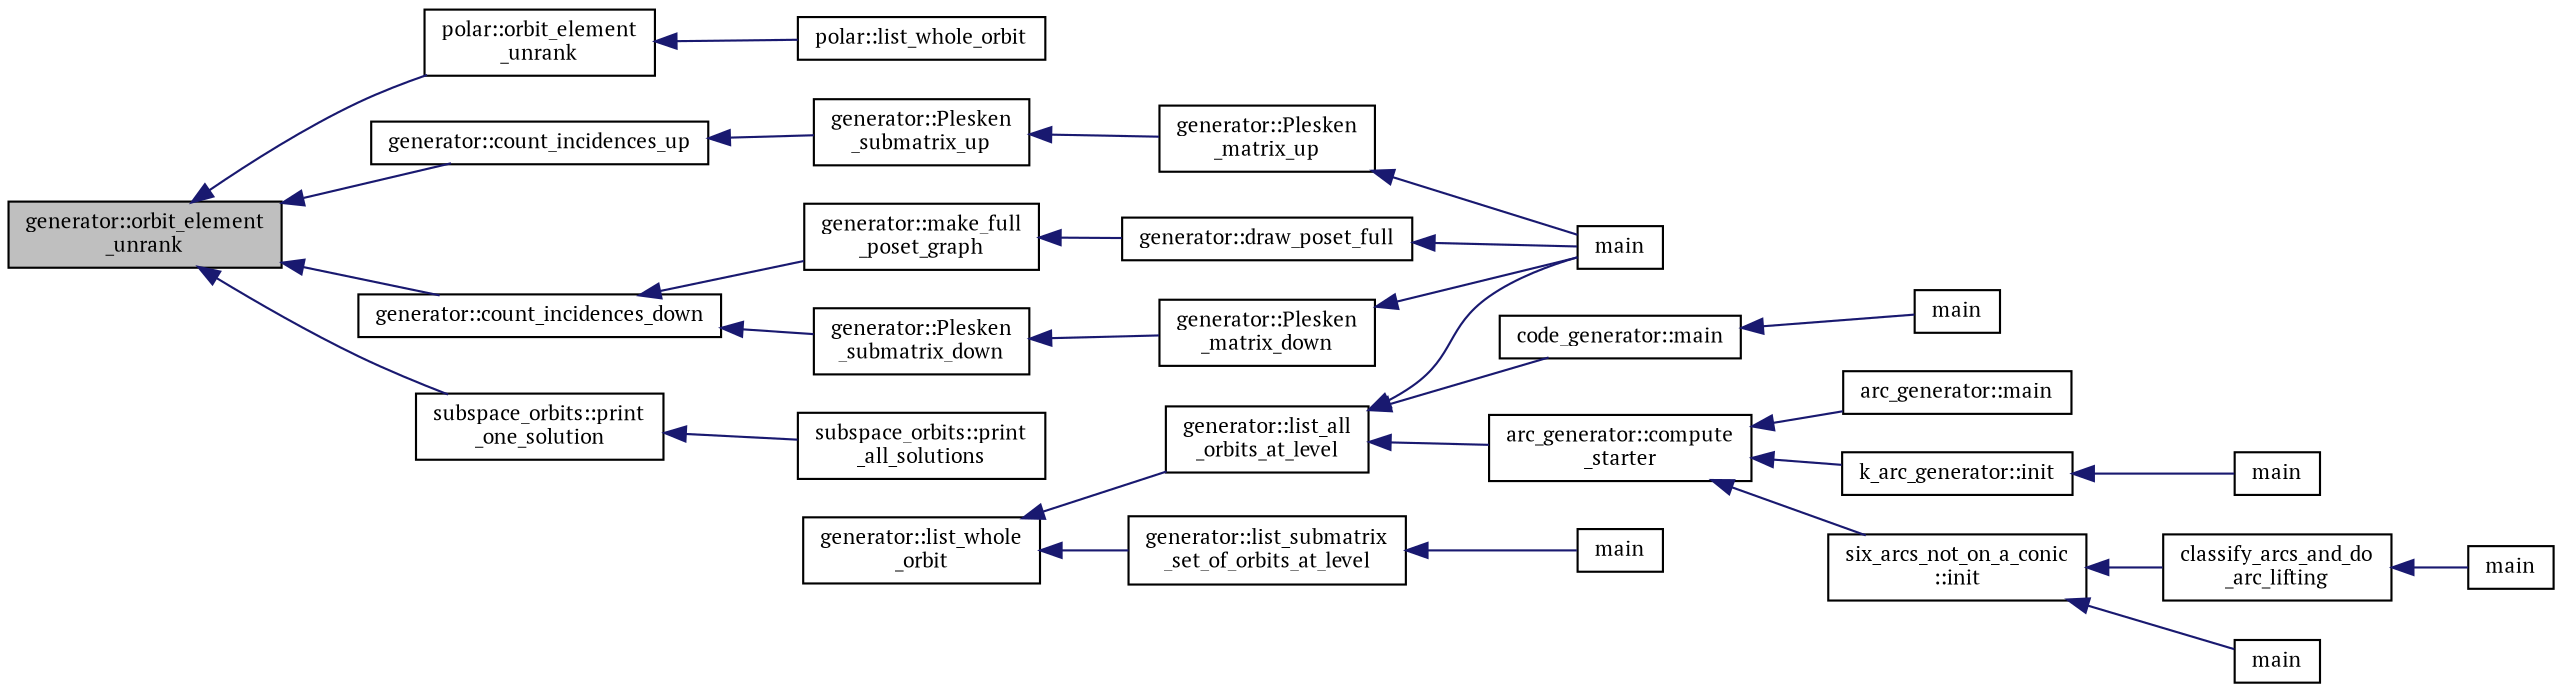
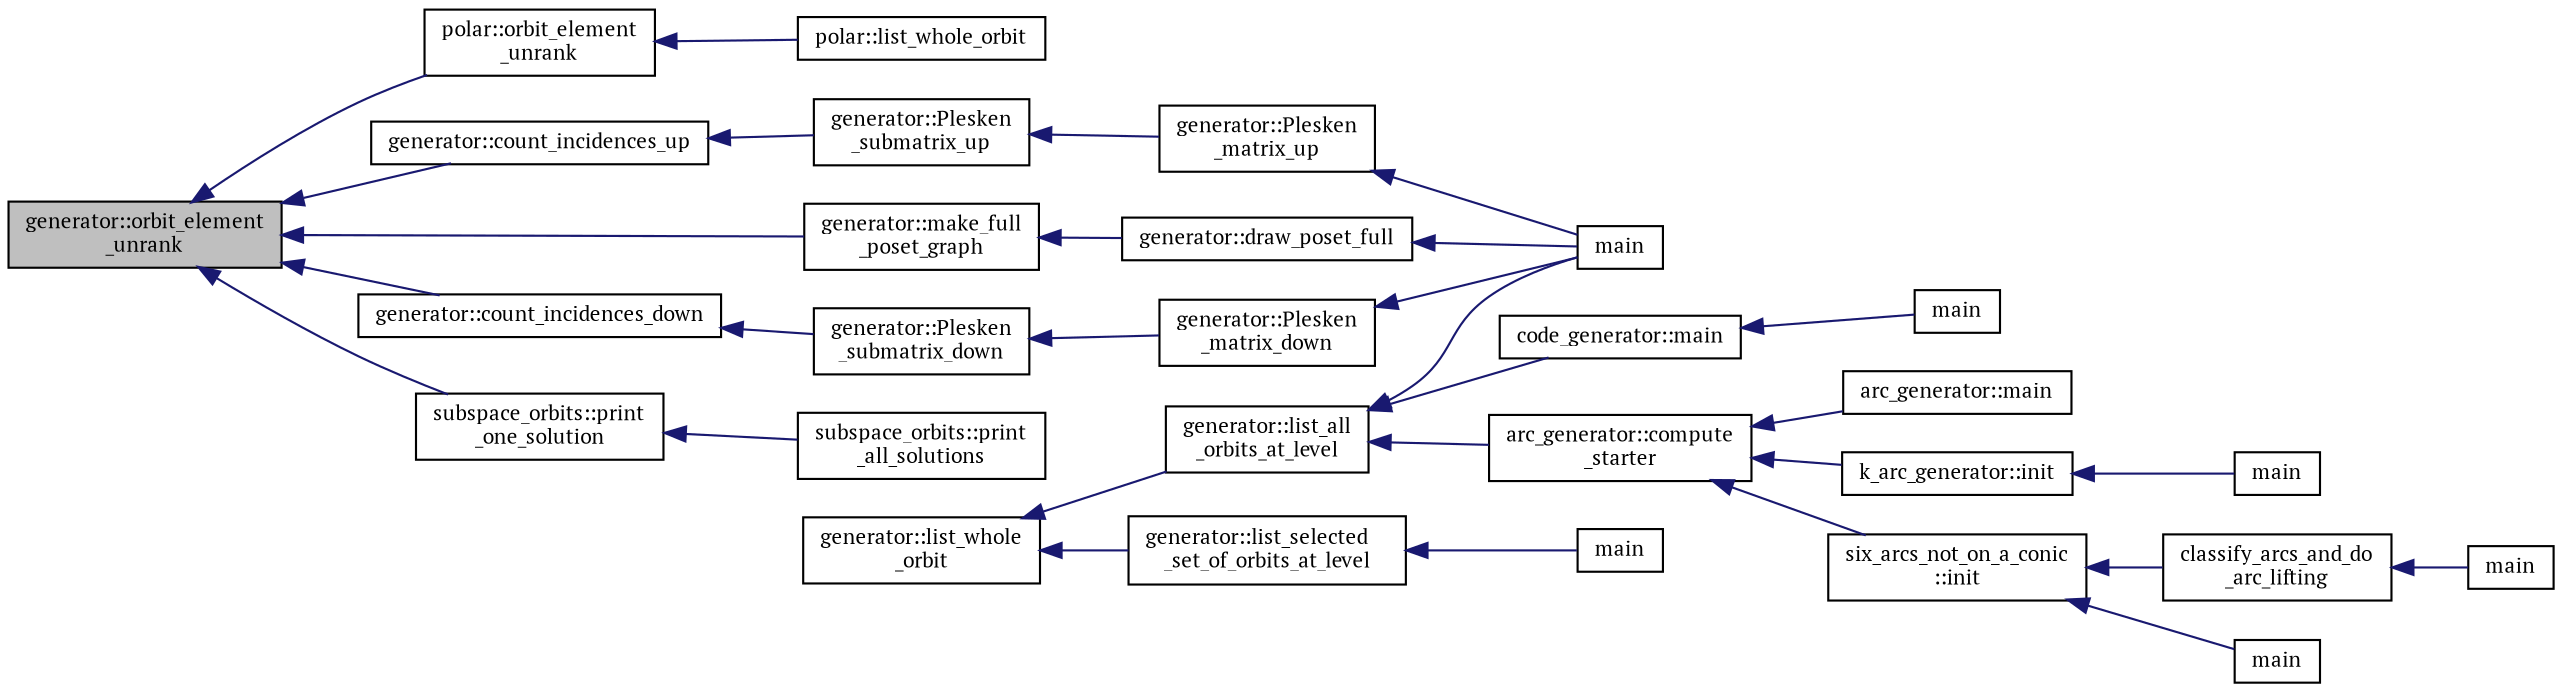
edge "generator::make_full _poset_graph" -> "generator::count_incidences_down": now "generator::make_full _poset_graph" -> "generator::orbit_element _unrank"
node "generator::list_submatrix _set_of_orbits_at_level": label "generator::list_submatrix _set_of_orbits_at_level" -> "generator::list_selected _set_of_orbits_at_level"
